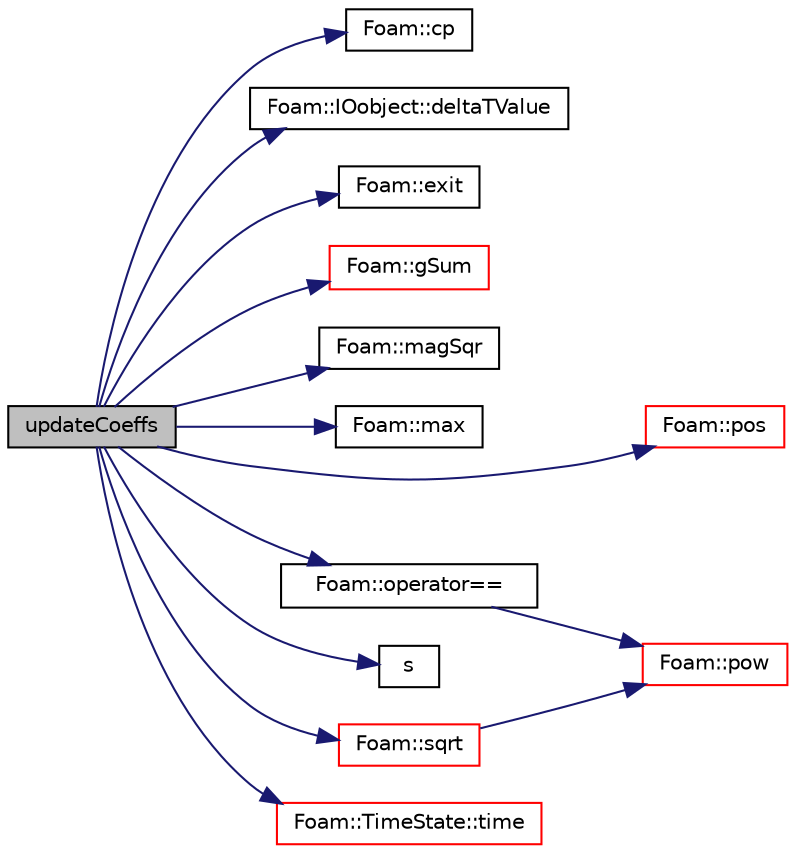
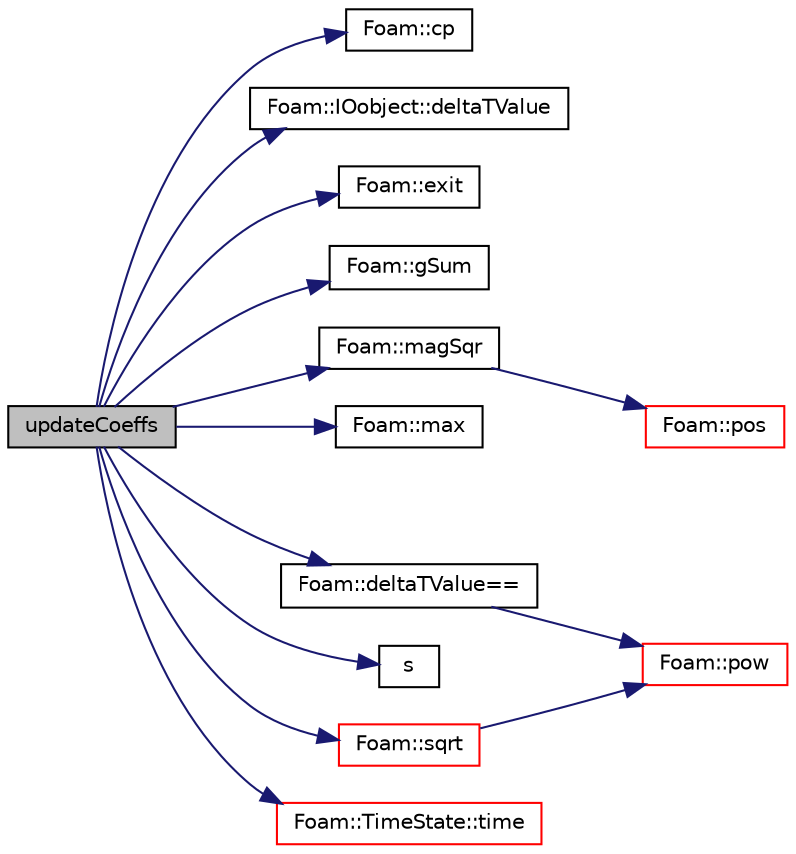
node "Foam::gSum": color red -> black
edge "updateCoeffs" -> "Foam::pos": now "Foam::magSqr" -> "Foam::pos"
node "Foam::operator==": label "Foam::operator==" -> "Foam::deltaTValue=="
